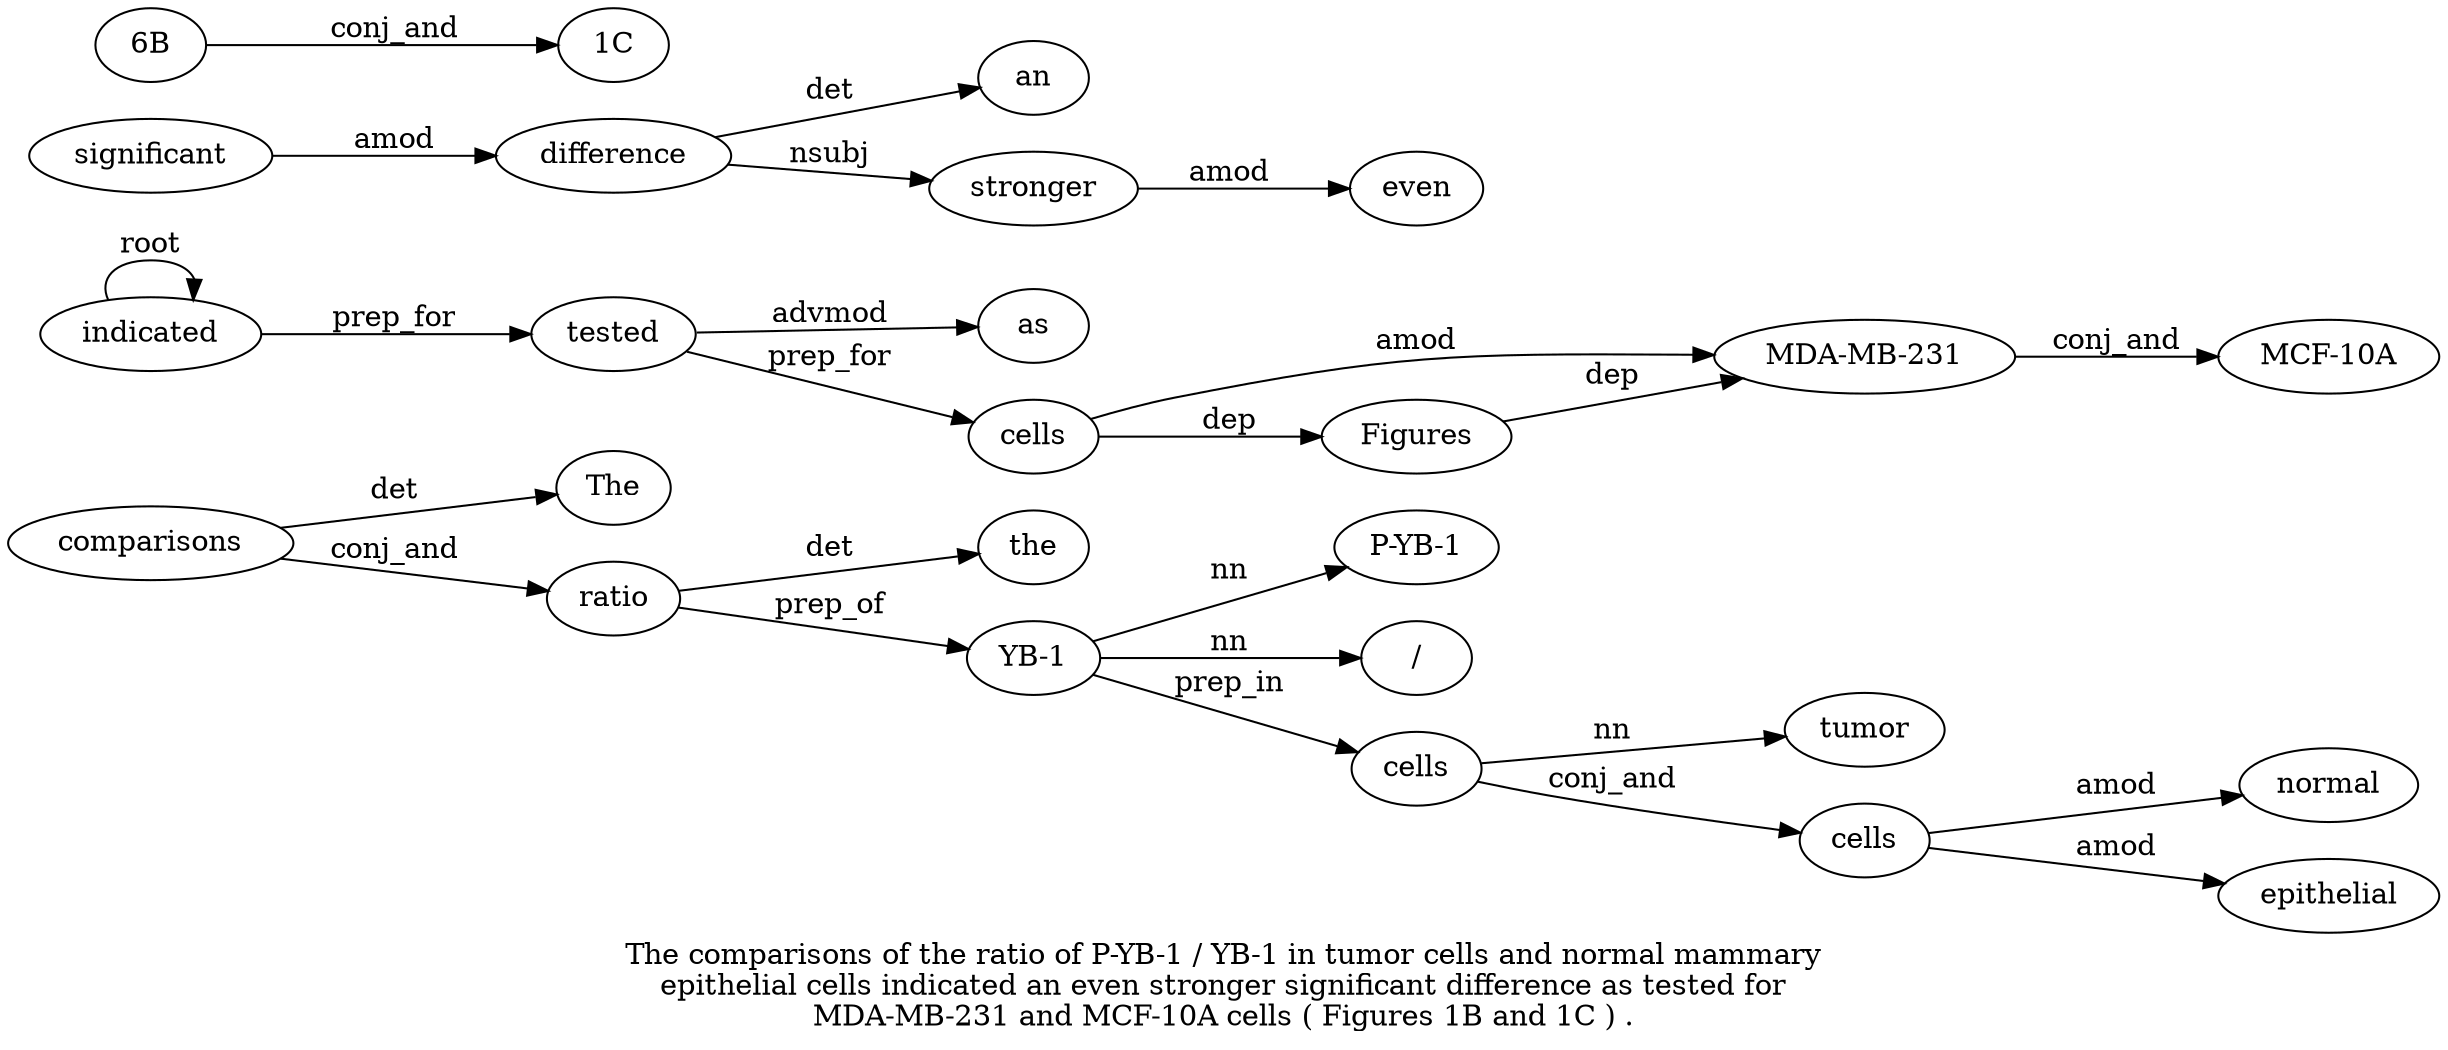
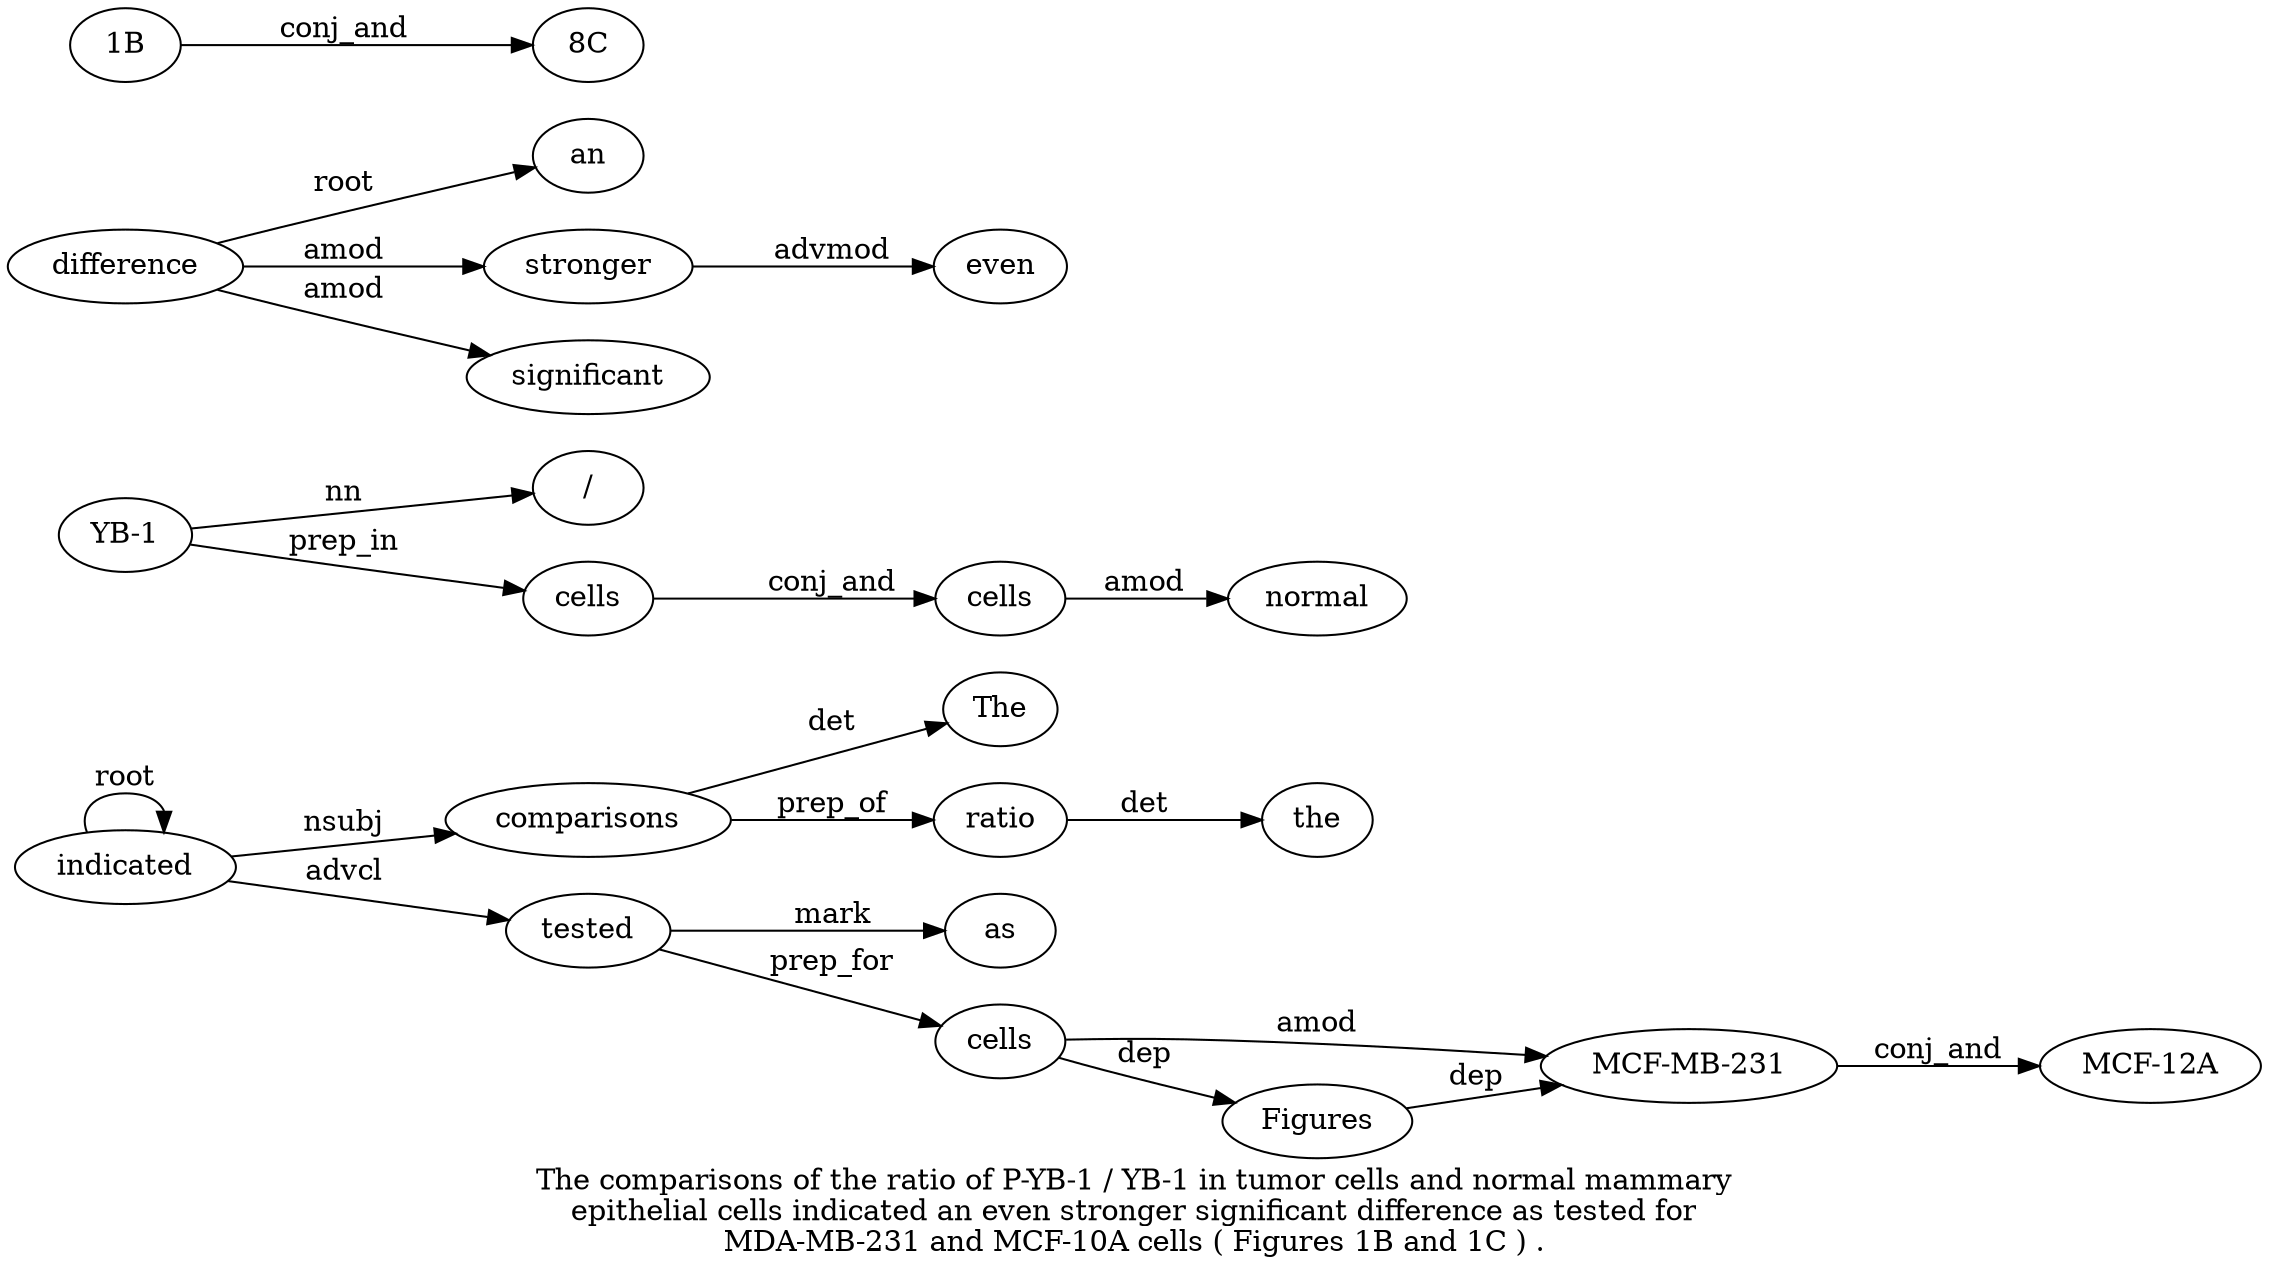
node "6B": label "6B" -> "1B"
node "1C": label "1C" -> "8C"
edge "difference" -> "an": label "det" -> "root"
edge "difference" -> "stronger": label "nsubj" -> "amod"
edge "significant" -> "difference": reversed
edge "stronger" -> "even": label "amod" -> "advmod"
edge "tested" -> "as": label "advmod" -> "mark"
edge "indicated" -> "tested": label "prep_for" -> "advcl"
node "MDA-MB-231": label "MDA-MB-231" -> "MCF-MB-231"
node "MCF-10A": label "MCF-10A" -> "MCF-12A"
node "P-YB-1": removed
edge "comparisons" -> "ratio": label "conj_and" -> "prep_of"
edge "ratio" -> "YB-1": removed, label "prep_of"
node "tumor": removed
edge "indicated" -> "comparisons": added, label "nsubj"
node "epithelial": removed
